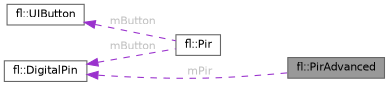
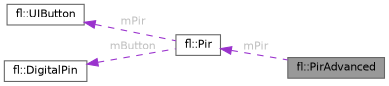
edge "fl::Pir" -> "fl::UIButton": label " mButton" -> " mPir"
edge "fl::PirAdvanced" -> "fl::DigitalPin": now "fl::PirAdvanced" -> "fl::Pir"
